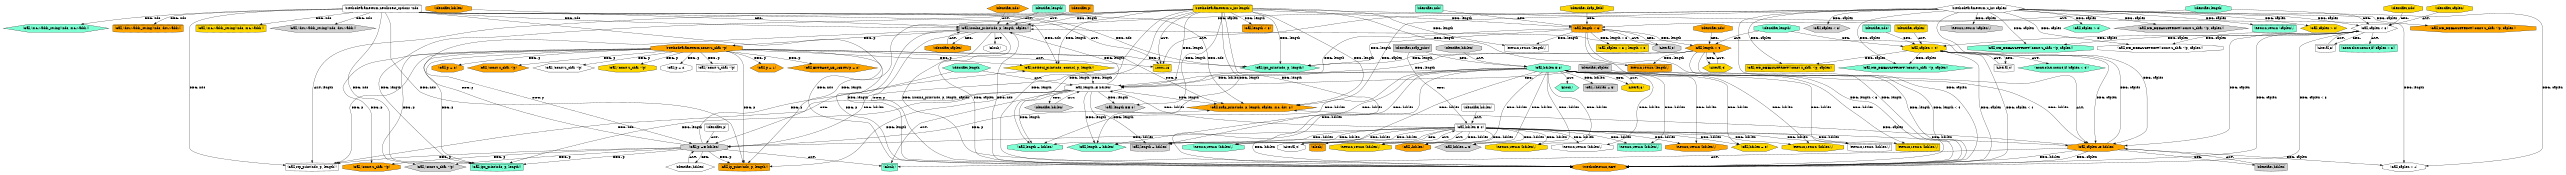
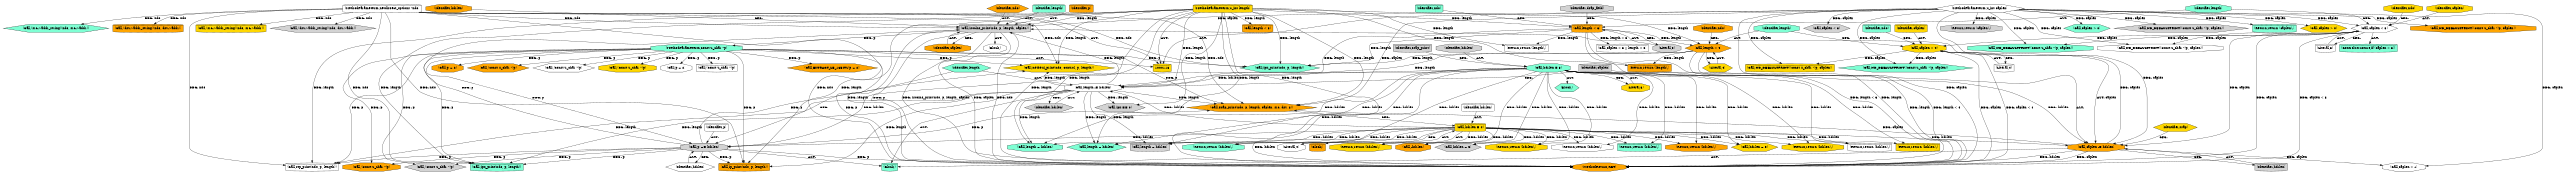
node "(Identifier,dsap_field)": fillcolor gold -> lightgrey
edge "(MethodParameterIn,u_int length)" -> "(Call,caplen < 1)": now "(MethodParameterIn,u_int length)" -> "(Call,length < 4)"
node "(MethodParameterIn,const u_char *p)": fillcolor orange -> aquamarine
node "(Call,caplen < 3 || length < 3)": fillcolor gold -> white
node "(Call,p + 1)": removed
node "(ControlStructure,if (caplen < 4))": removed
edge "(Call,netbeui_print(ndo, control, p, length))" -> "(Call,length -= hdrlen)": reversed
edge "(MethodParameterIn,u_int length)" -> "(Call,stp_print(ndo, p, length))": label "AST: length" -> "DDG: length"
node "(Call,-(hdrlen + 5))": removed
edge "(Identifier,ssap_print)" -> "(Call,hdrlen = 4)": now "(Call,snap_print(ndo, p, length, caplen, src, dst, 2))" -> "(Call,hdrlen = 4)"
edge "(Call,caplen < 4)" -> "(Call,caplen -= hdrlen)": label "DDG: caplen" -> "AST: caplen"
node "(Call,length == 0)": label "(Call,length == 0)" -> "(Call,ipx == 0)"
edge "(Call,length -= hdrlen)" -> "(Call,stp_print(ndo, p, length))": label "DDG: ndo" -> "DDG: length"
node "(Call,hdrlen = 4)": fillcolor white -> gold
node "(Identifier,ssap)": added
edge "(Call,p += hdrlen)" -> "(MethodReturn,RET)": added, label "DDG: p"
